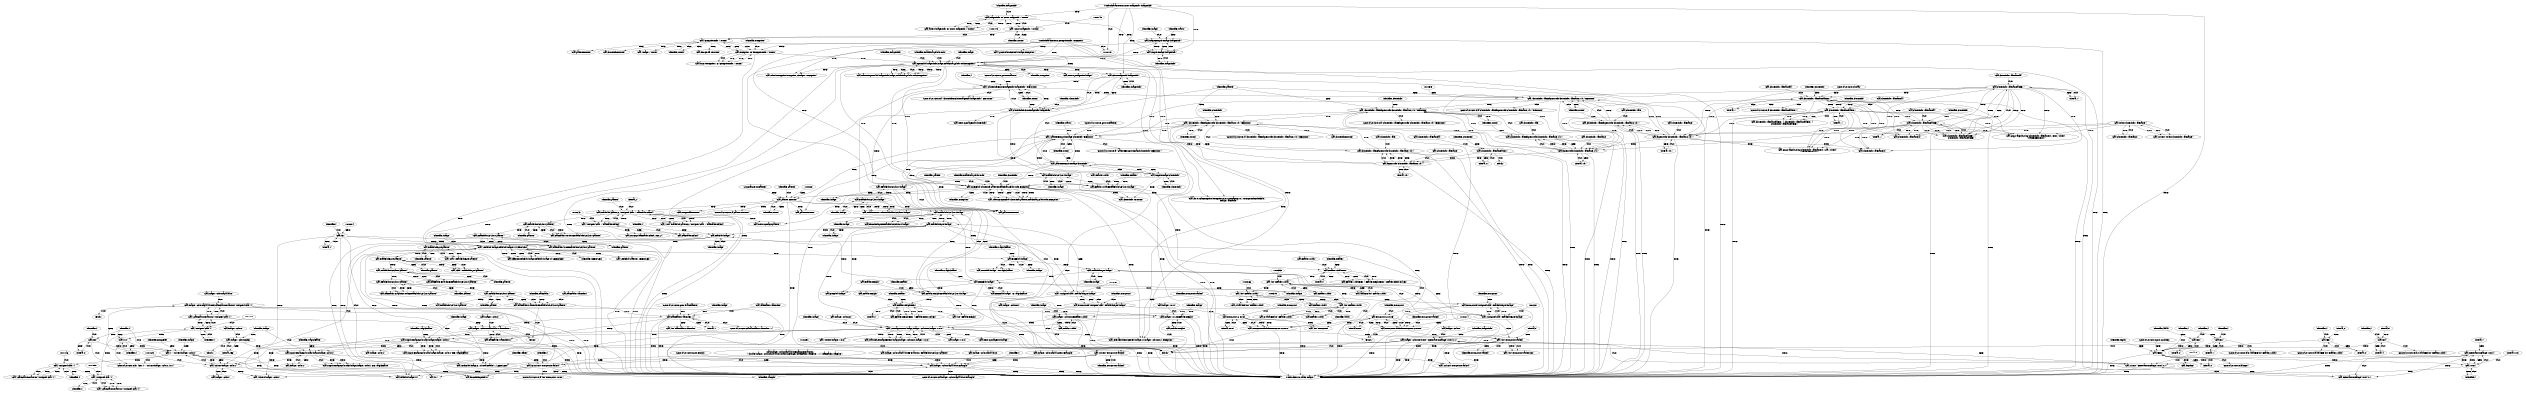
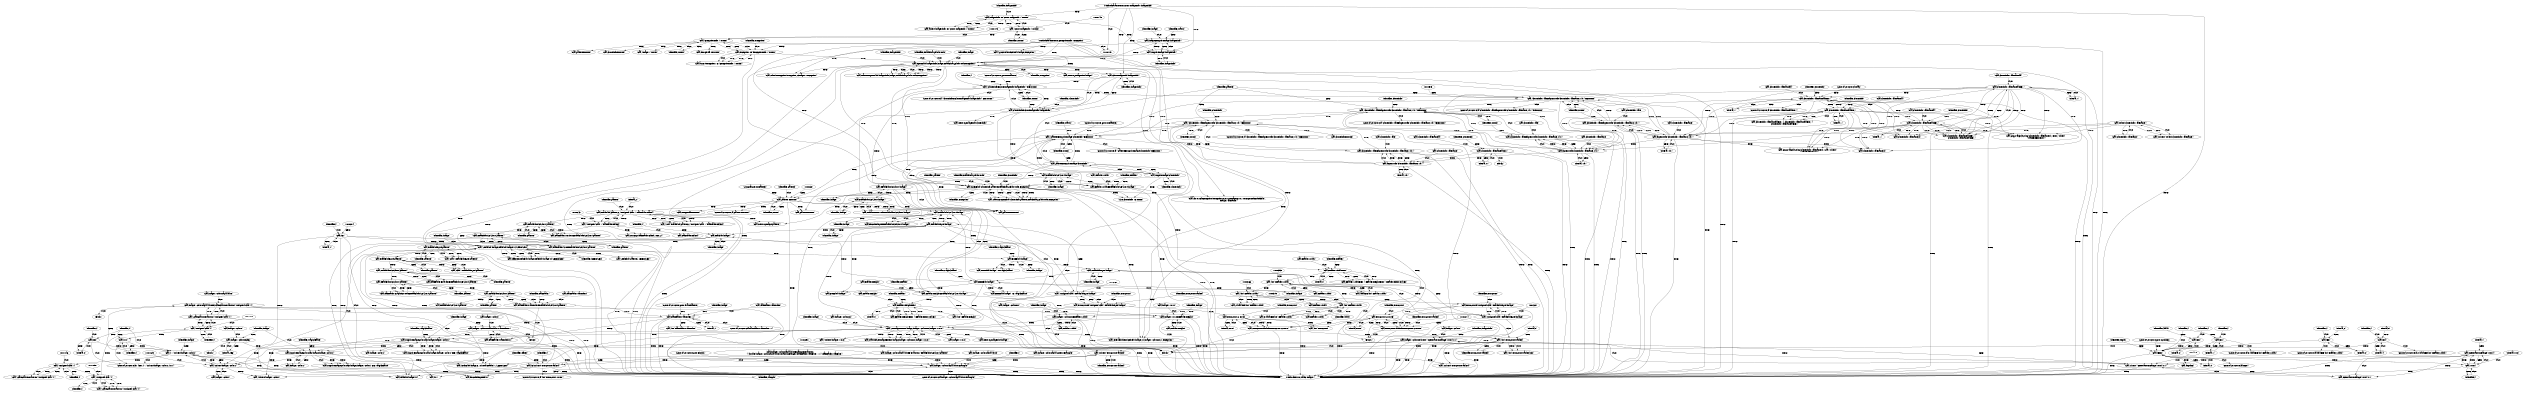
node "(Call,clone_info != NULL)": label "(Call,clone_info != NULL)" -> "(Size,clone_info != NULL)"
edge "(Call,(unsigned char *) PalHeader.FileId)" -> "(Call,PalHeader.FileId)": now "(Call,(unsigned char *) PalHeader.FileId)" -> "(Call,SeekBlob(image,TellBlob(image)+i,SEEK_SET))"
node "(Identifier,BImgBuff)": removed
